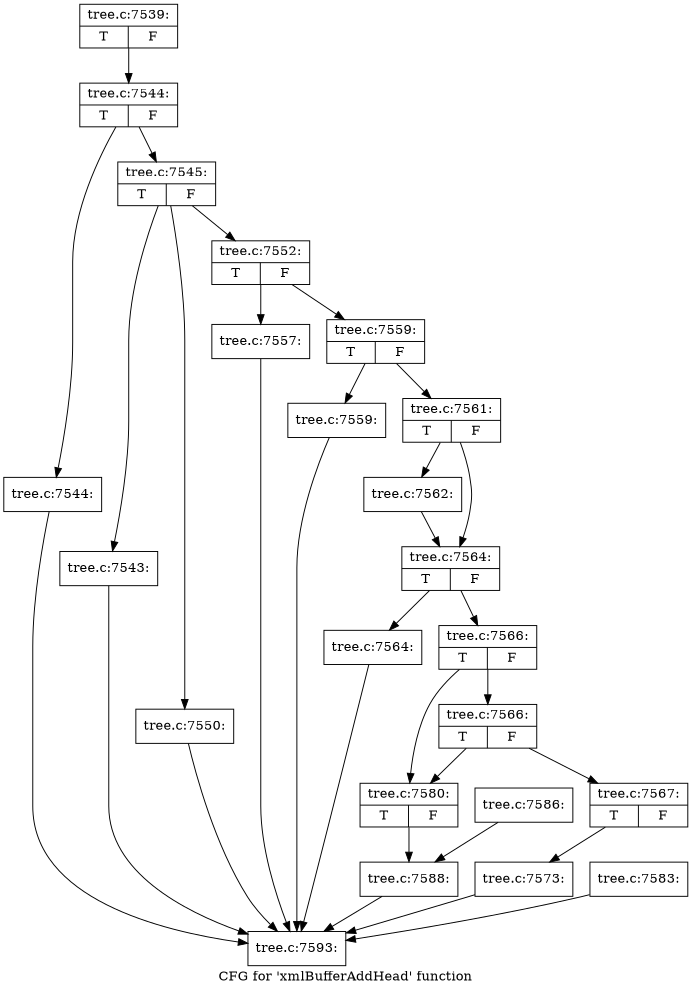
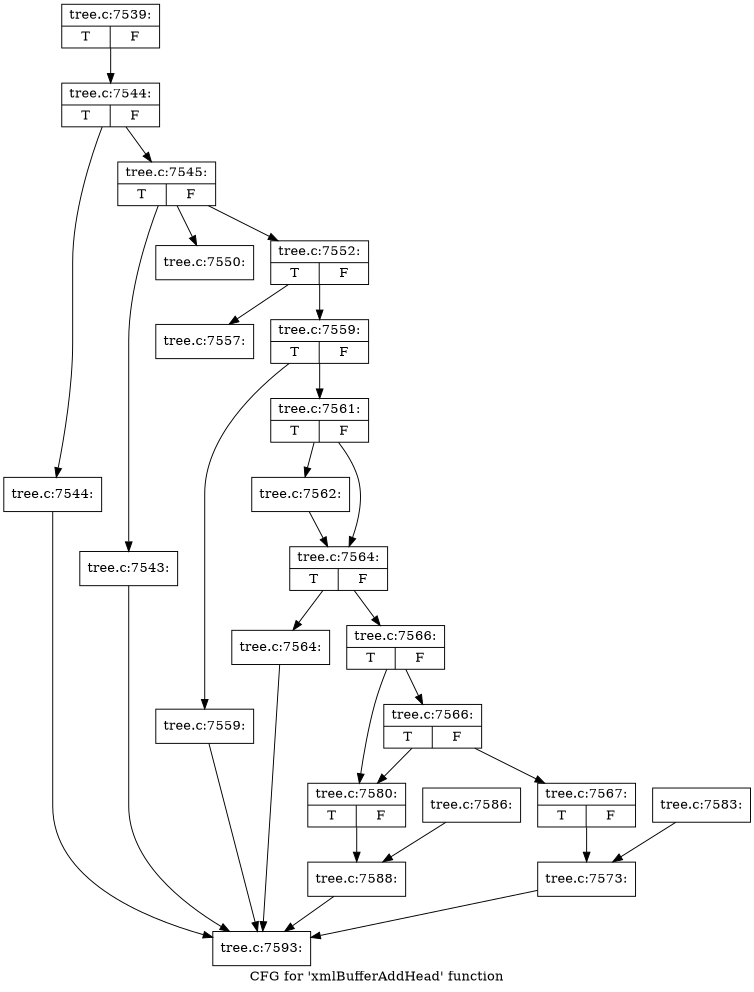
edge "tree.c:7557:" -> "tree.c:7593:": removed
edge "tree.c:7550:" -> "tree.c:7593:": removed
edge "tree.c:7583:" -> "tree.c:7593:": now "tree.c:7583:" -> "tree.c:7573:"
